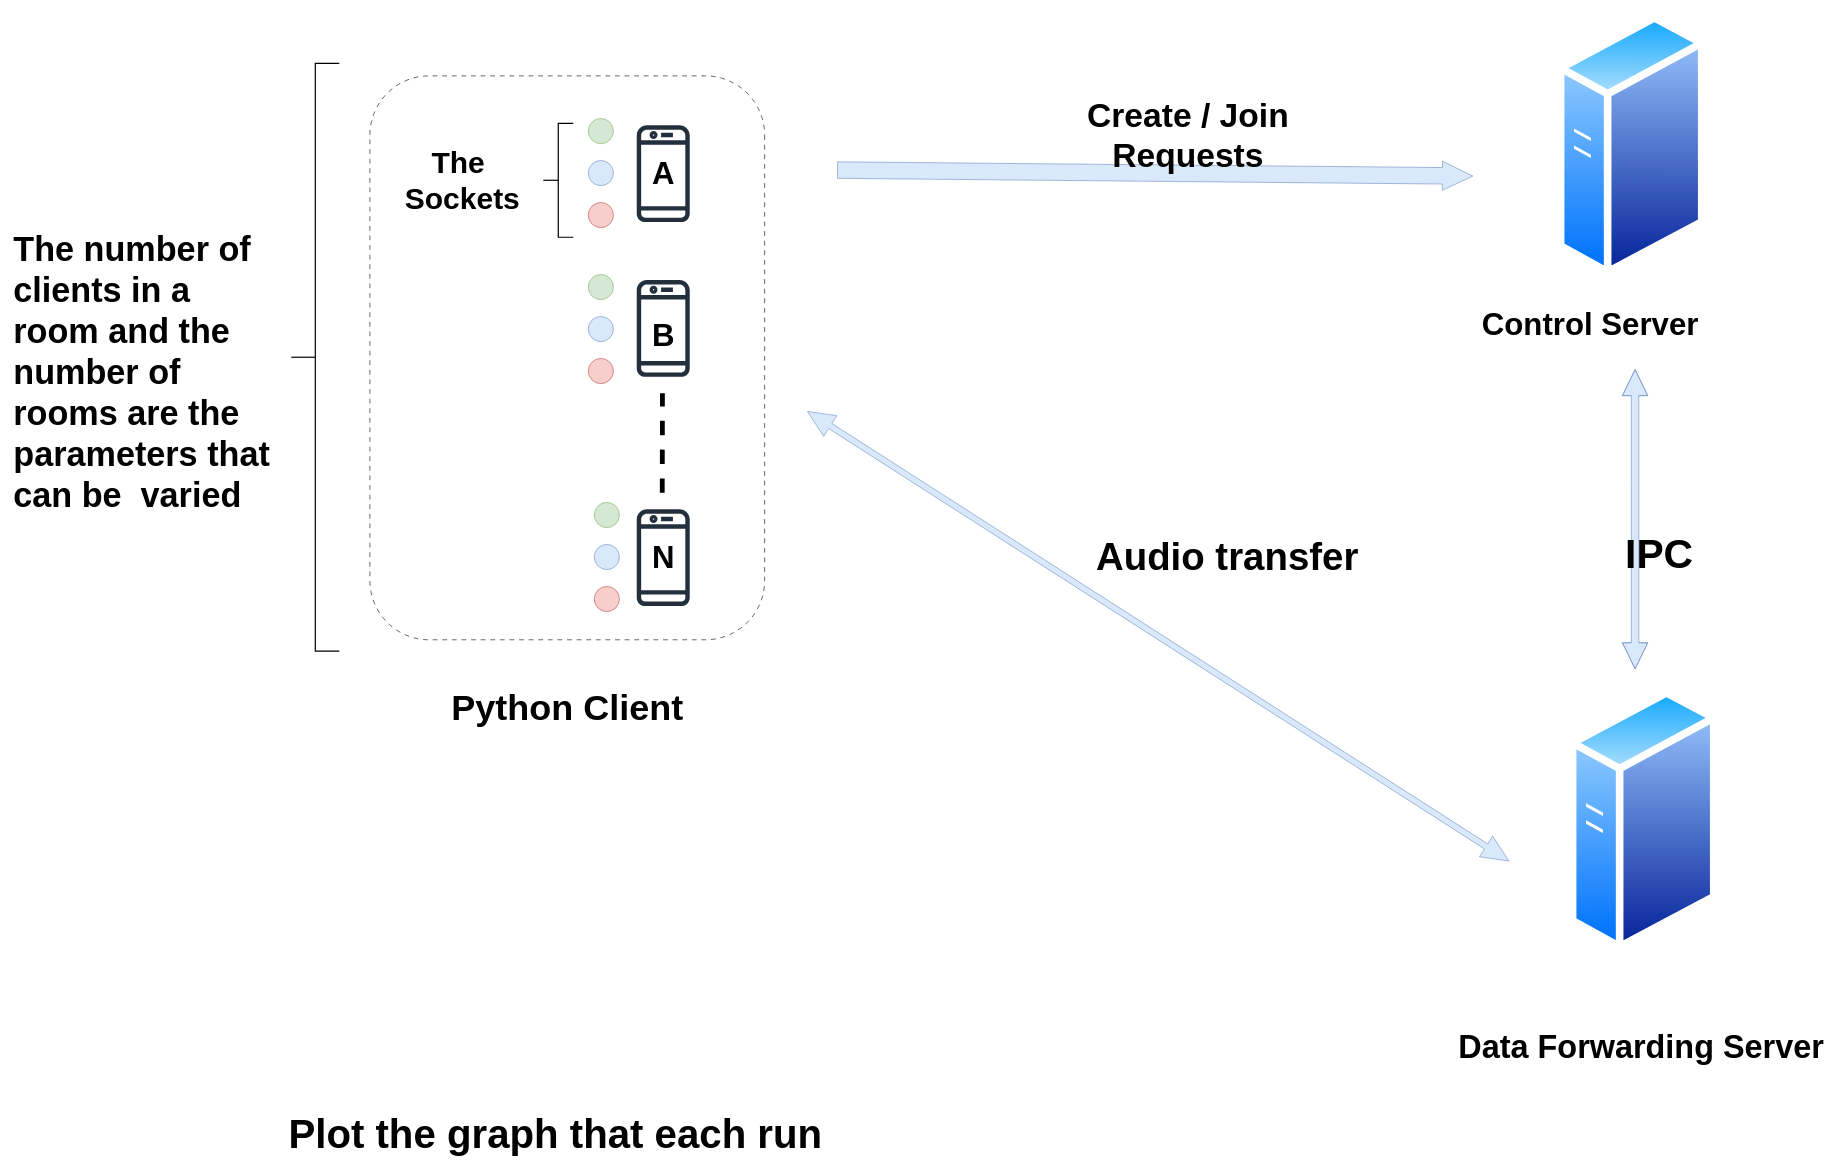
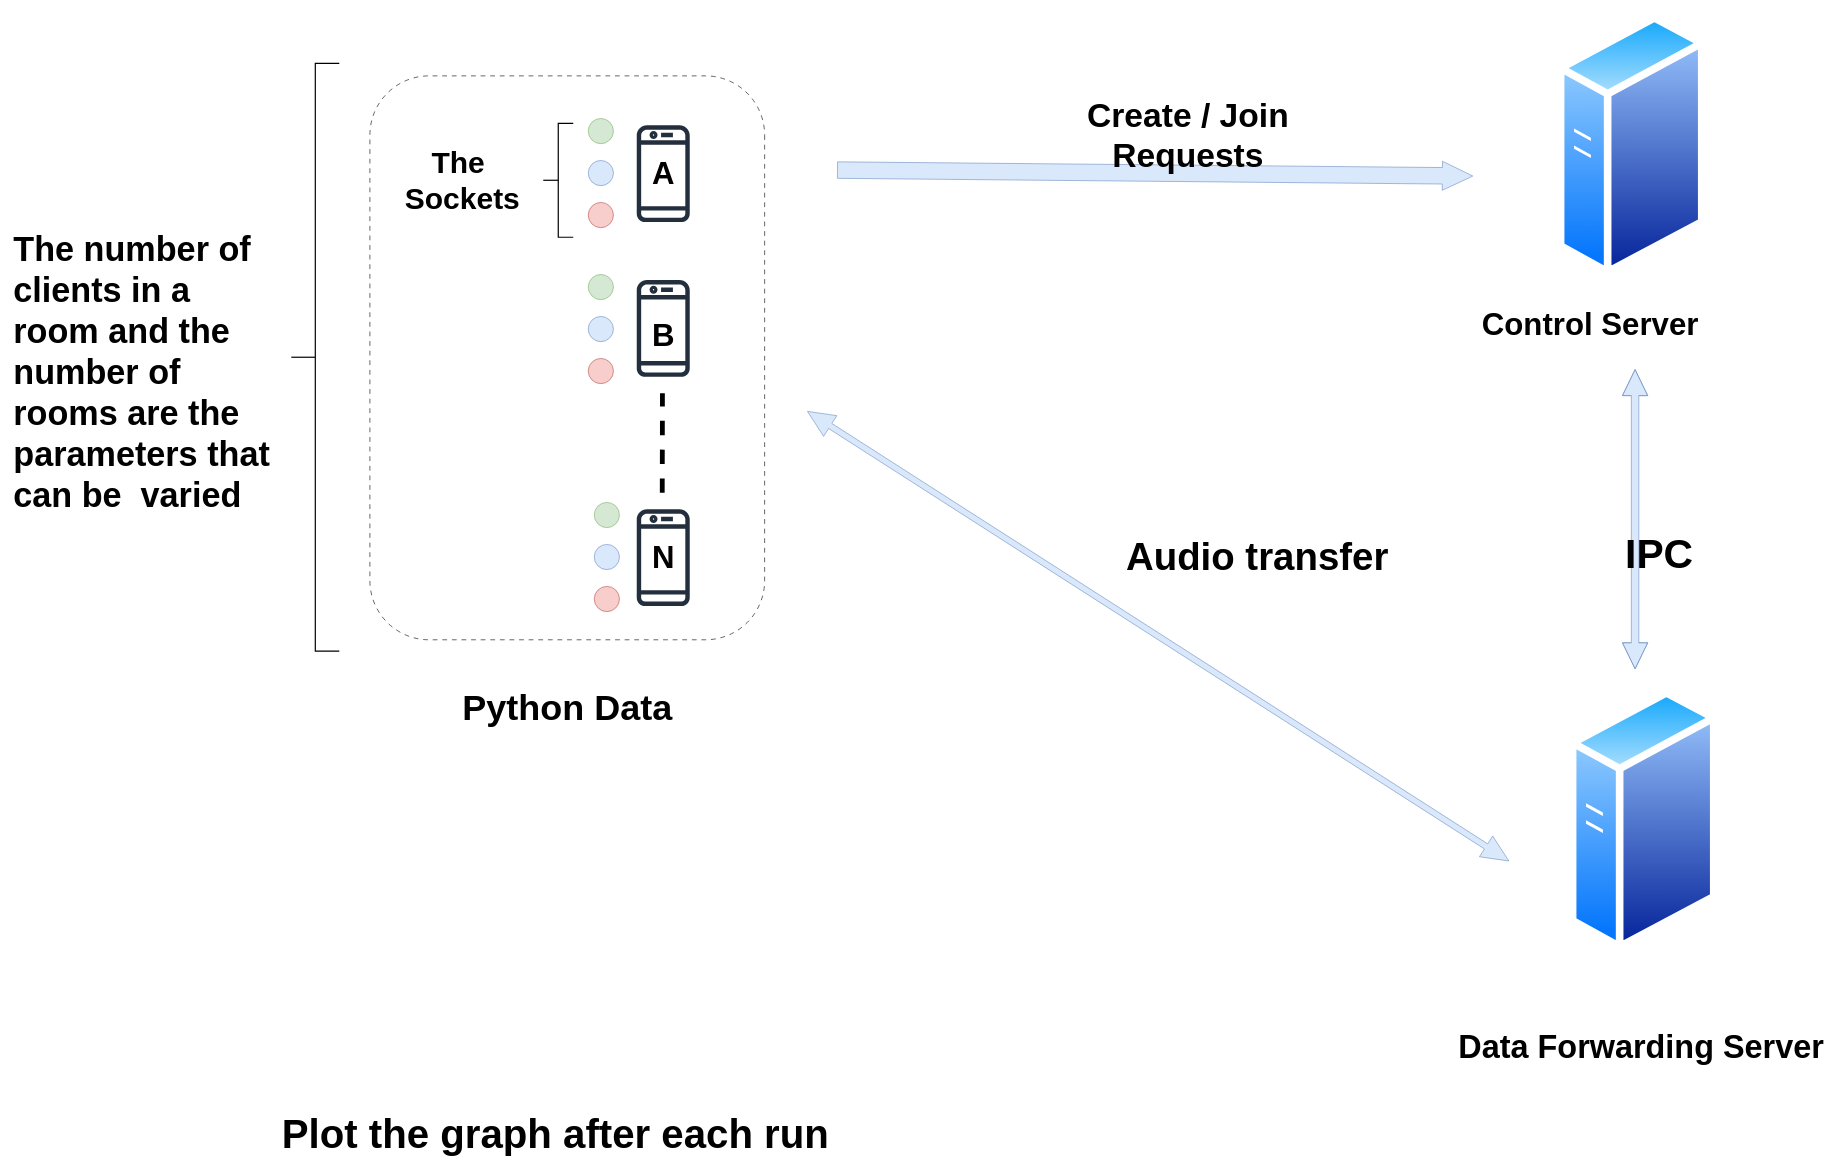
node "Audio transfer": moved (1227, 557) -> (1257, 557)
node "Python Client": label "Python Client" -> "Python Data"
node "Plot the graph that each run": label "Plot the graph that each run" -> "Plot the graph after each run"
